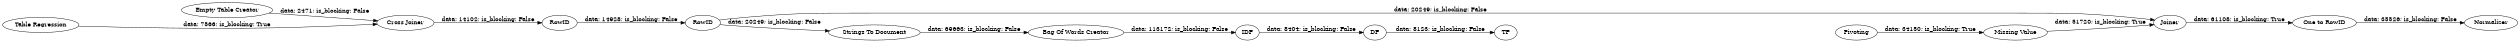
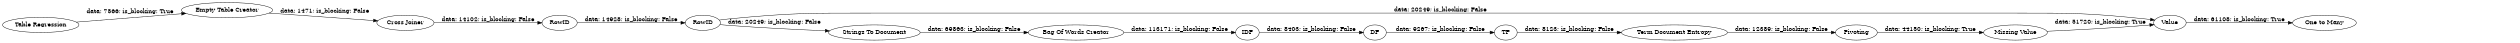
edge "Empty Table Creator" -> "Cross Joiner": label "data: 2471; is_blocking: False" -> "data: 1471; is_blocking: False"
node "Joiner": label "Joiner" -> "Value"
node "One to RowID": label "One to RowID" -> "One to Many"
node "Normalizer": removed
edge "Table Regression" -> "Cross Joiner": now "Table Regression" -> "Empty Table Creator"
edge "Strings To Document" -> "Bag Of Words Creator": label "data: 69663; is_blocking: False" -> "data: 69863; is_blocking: False"
edge "Bag Of Words Creator" -> "IDF": label "data: 113172; is_blocking: False" -> "data: 113171; is_blocking: False"
edge "IDF" -> "DF": label "data: 8404; is_blocking: False" -> "data: 8403; is_blocking: False"
edge "DF" -> "TF": label "data: 8123; is_blocking: False" -> "data: 9267; is_blocking: False"
edge "Pivoting" -> "Missing Value": label "data: 34150; is_blocking: True" -> "data: 44150; is_blocking: True"
node "Term Document Entropy": added
